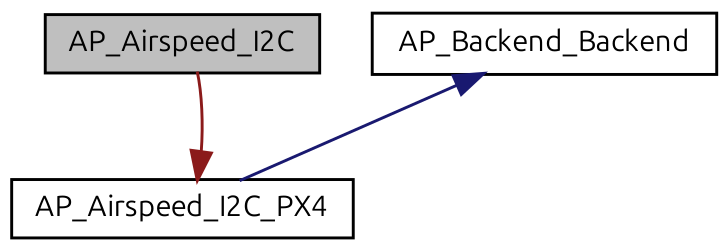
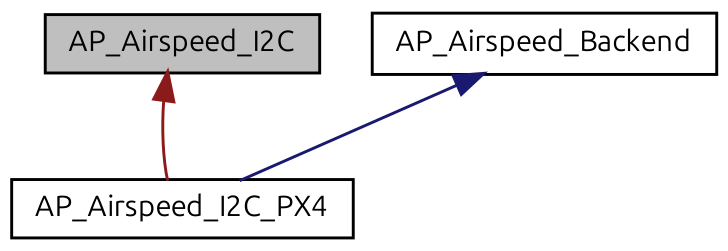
node "AP_Backend_Backend": label "AP_Backend_Backend" -> "AP_Airspeed_Backend"
edge "AP_Airspeed_I2C" -> "AP_Airspeed_I2C_PX4": reversed
